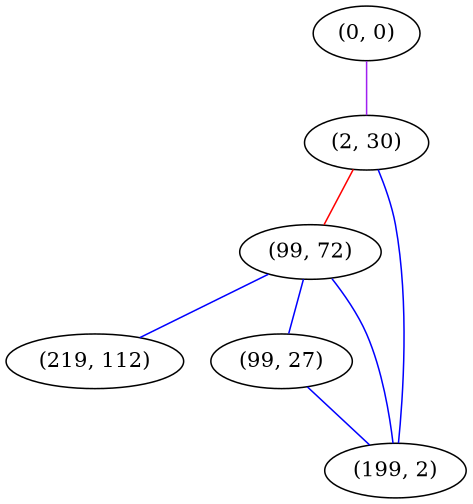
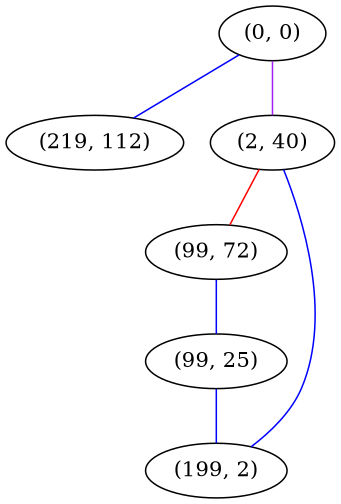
node "(2, 30)": label "(2, 30)" -> "(2, 40)"
edge "(99, 72)" -- "(219, 112)": now "(0, 0)" -- "(219, 112)"
edge "(99, 72)" -- "(199, 2)": removed
node "(99, 27)": label "(99, 27)" -> "(99, 25)"
